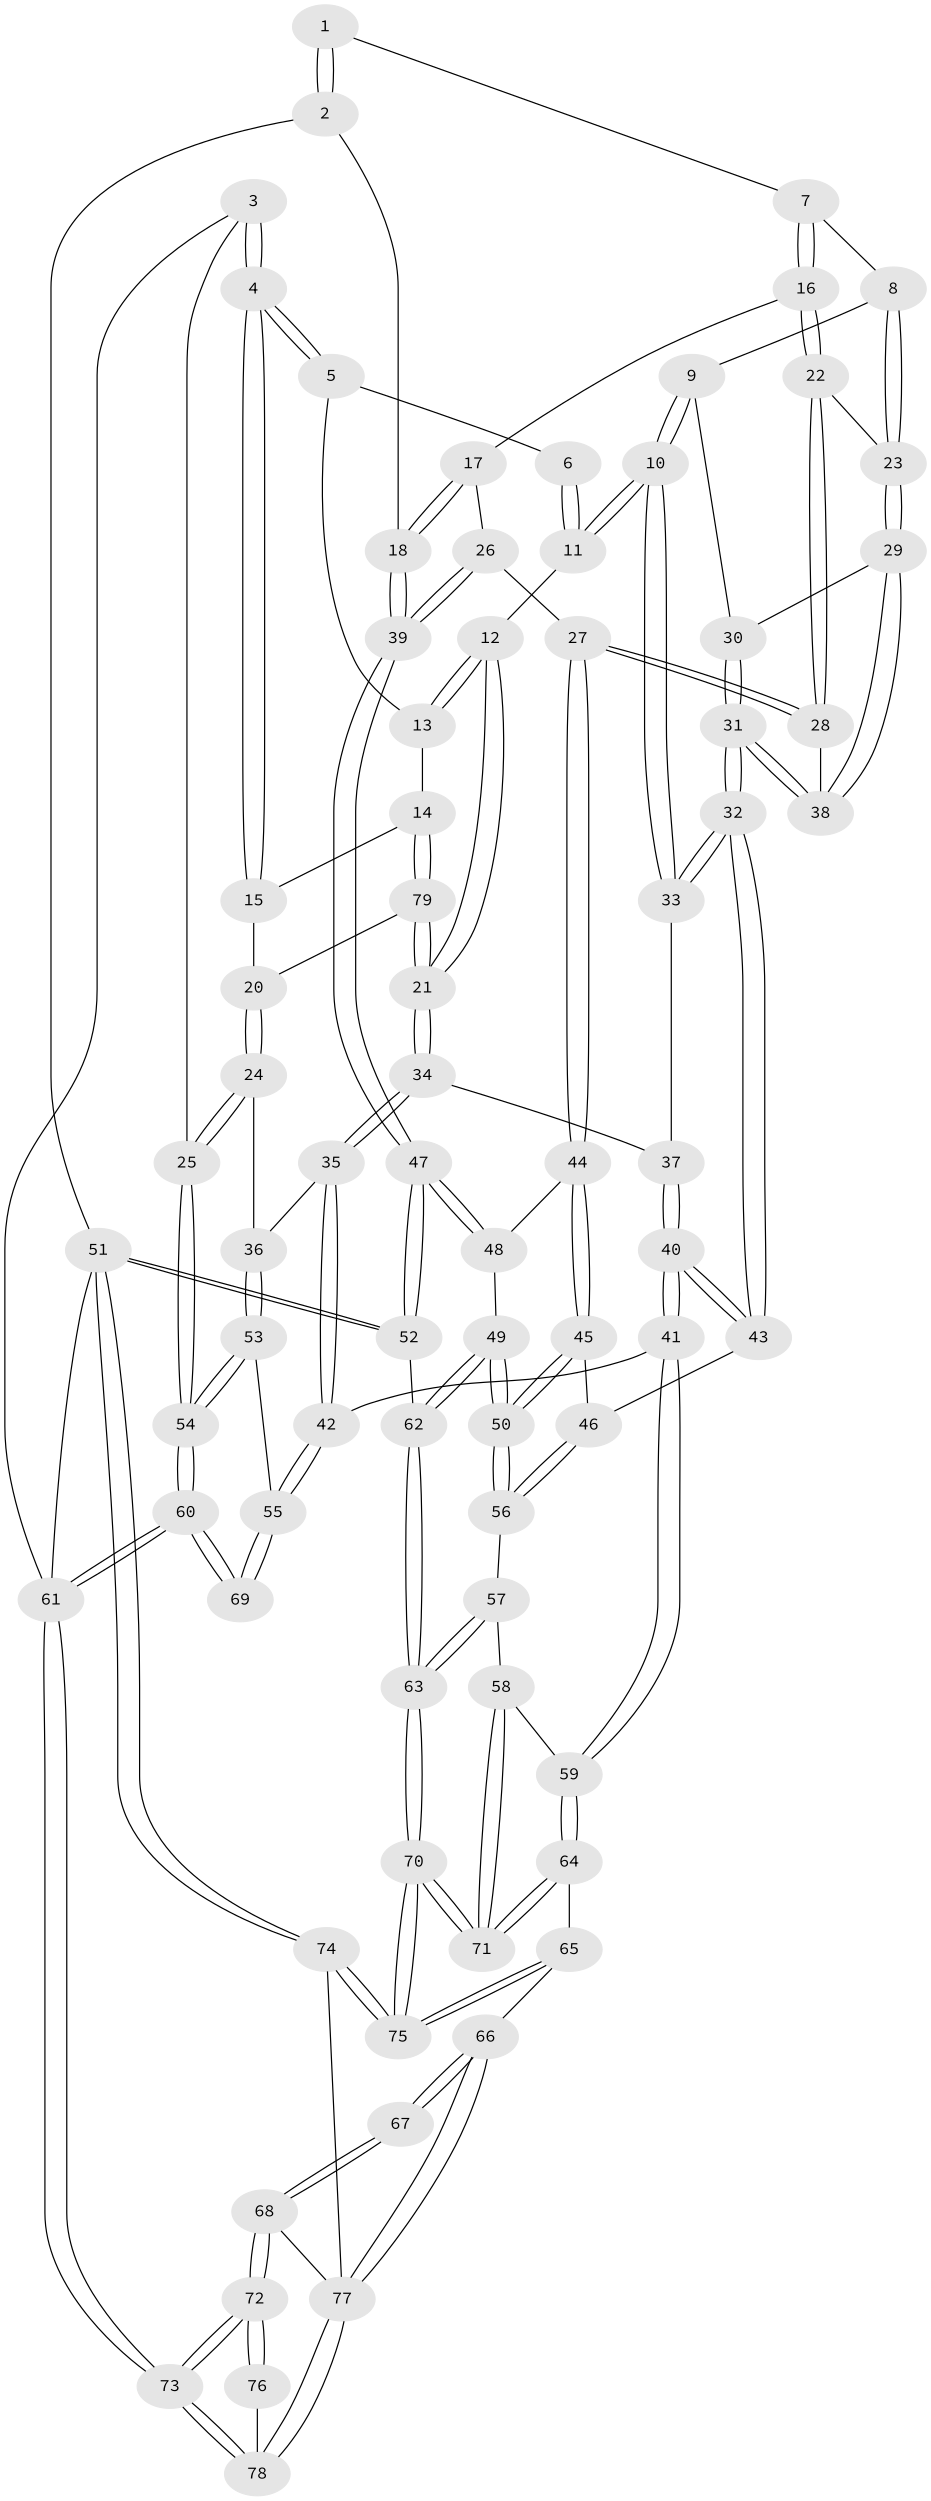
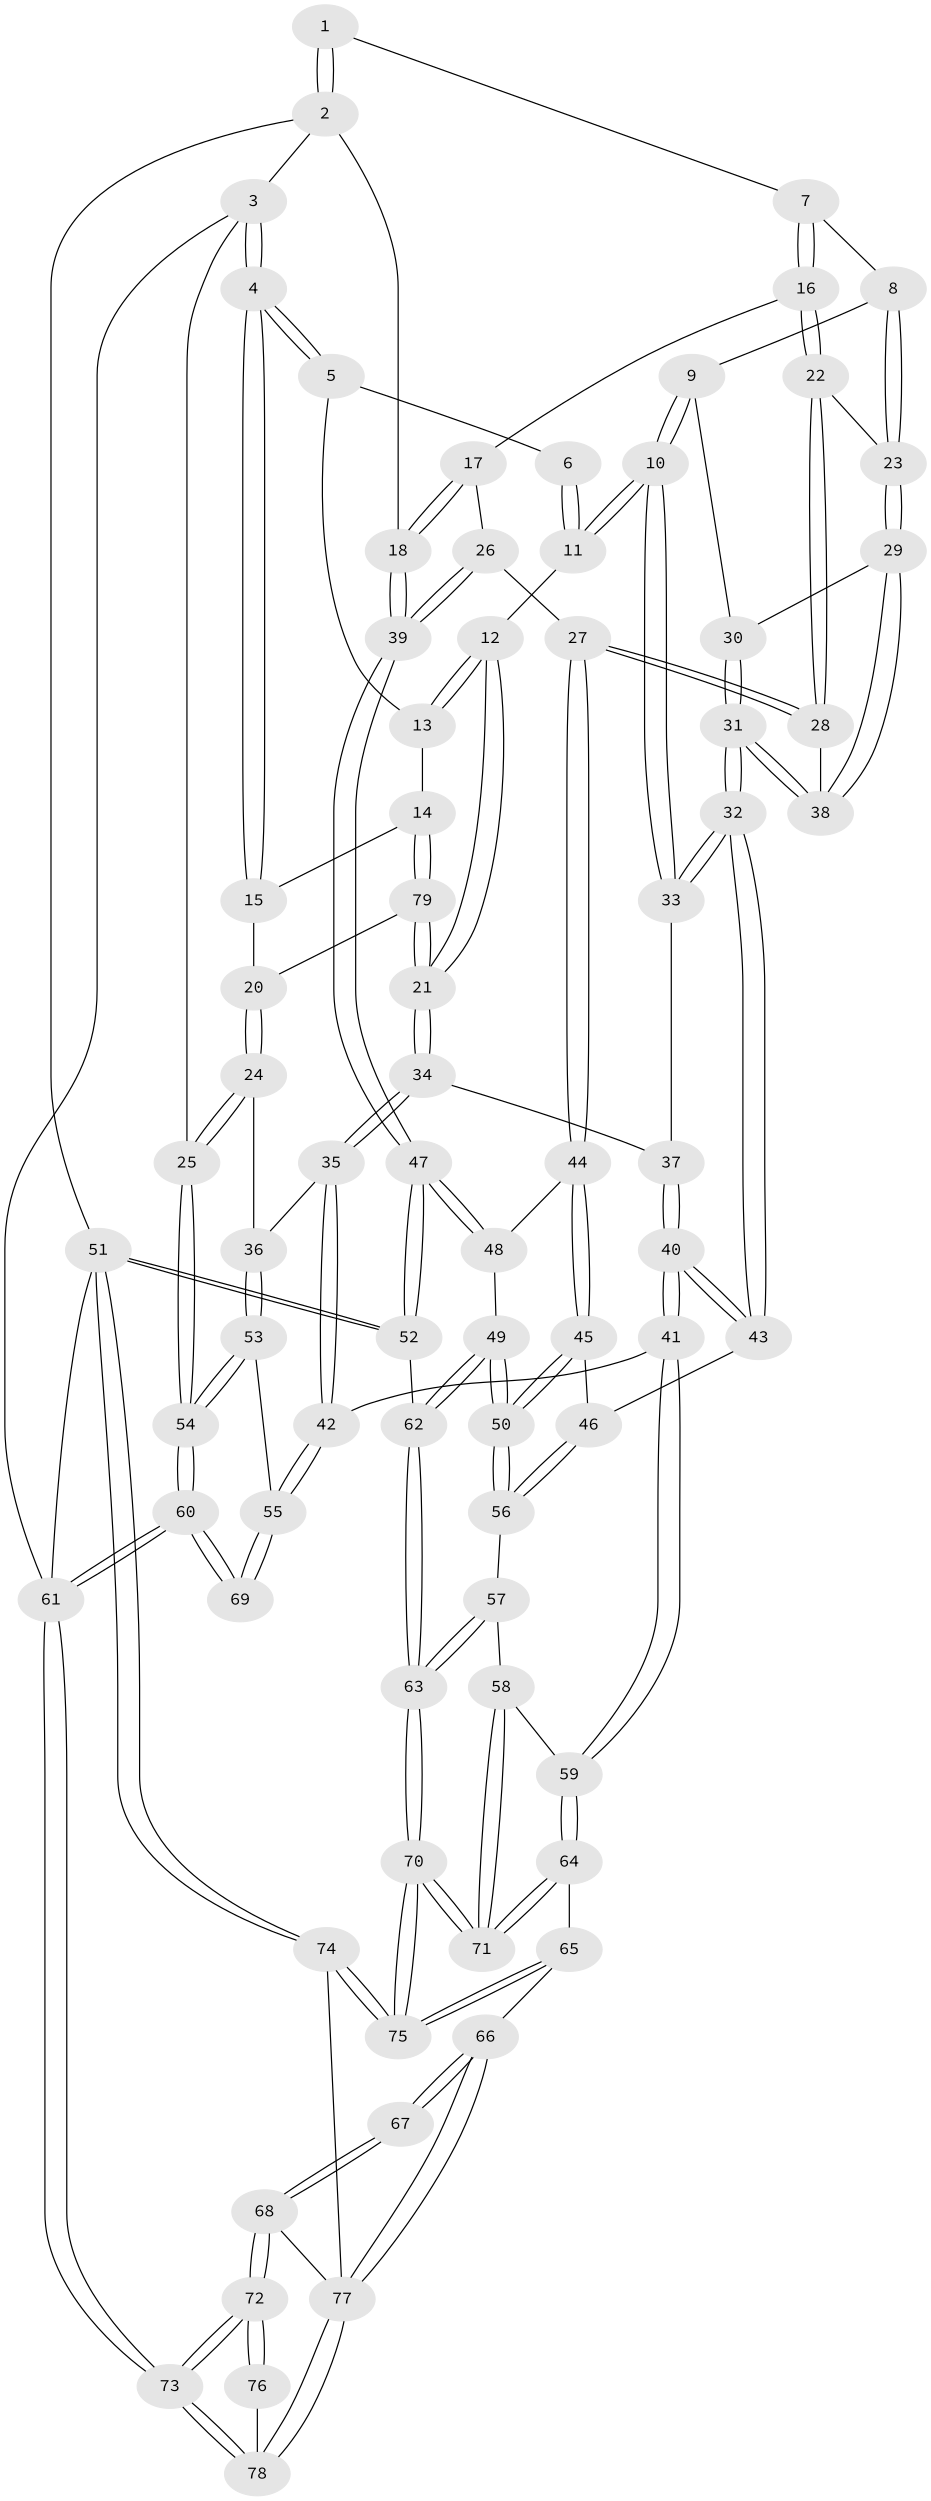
edge "2" -- "3": added
